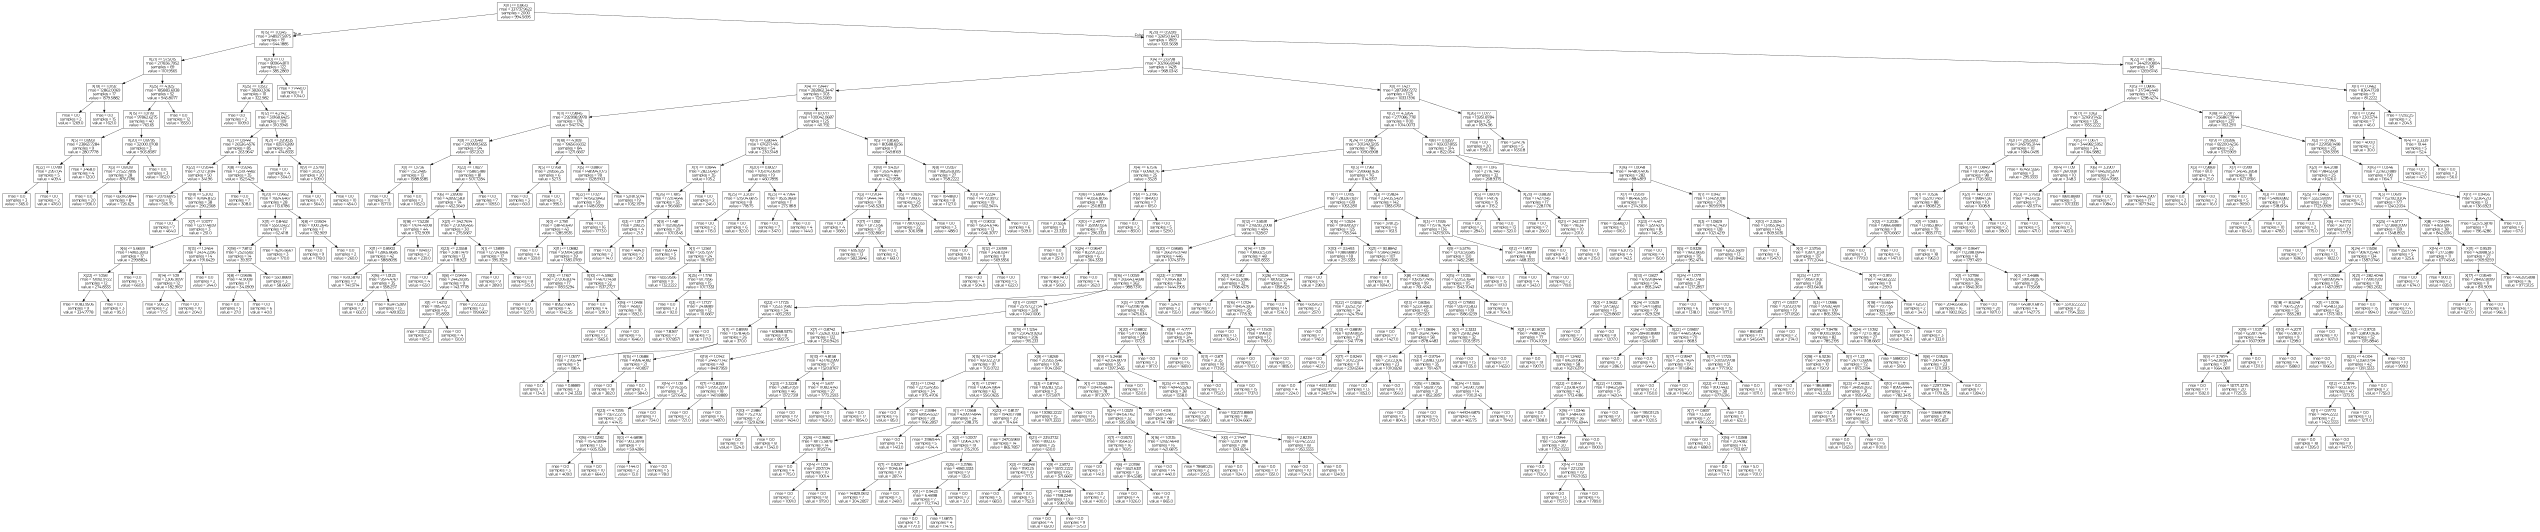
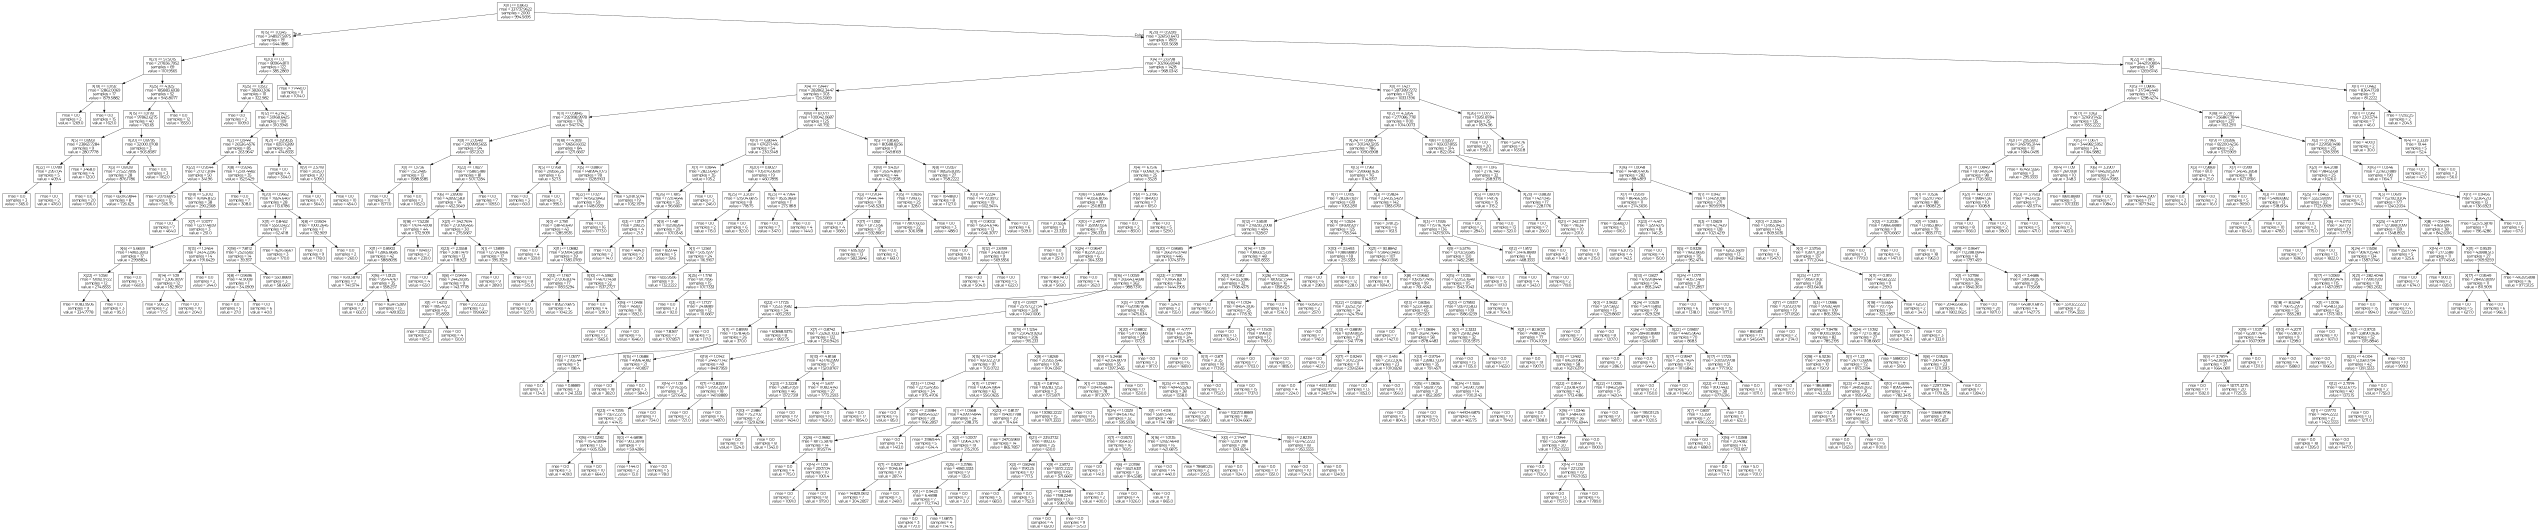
edge "X[22] <= 1.0789 mse = 2957.04 samples = 5 value = 409.4" -> "mse = 0.0 samples = 2 value = 476.0": reversed
node "mse = 0.0 samples = 12 value = 228.0": added
edge "mse = 0.0 samples = 13 value = 688.0" -> "X[7] <= 0.8571 mse = 73.358 samples = 27 value = 696.2222": reversed
